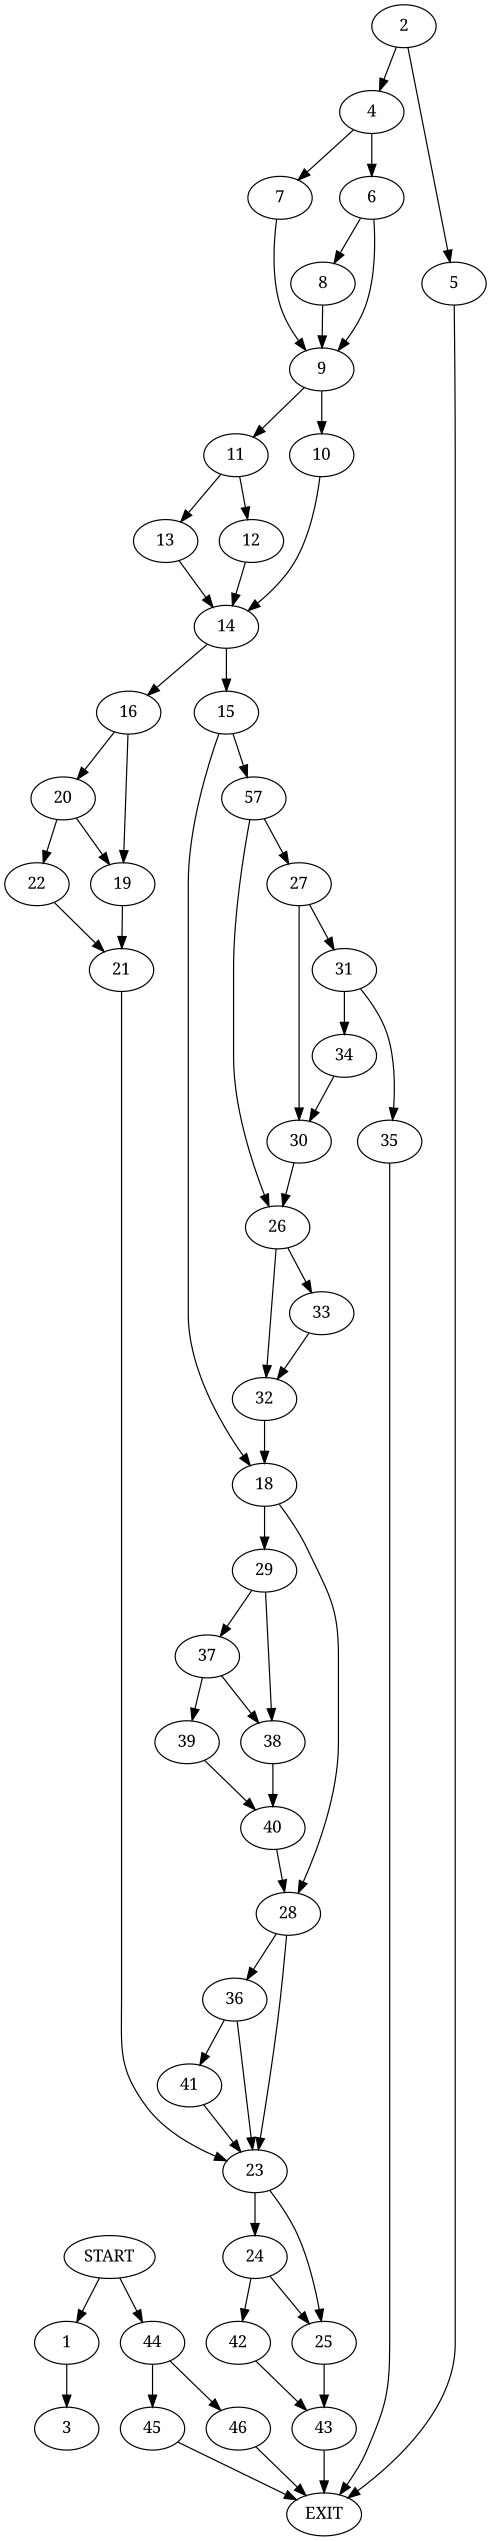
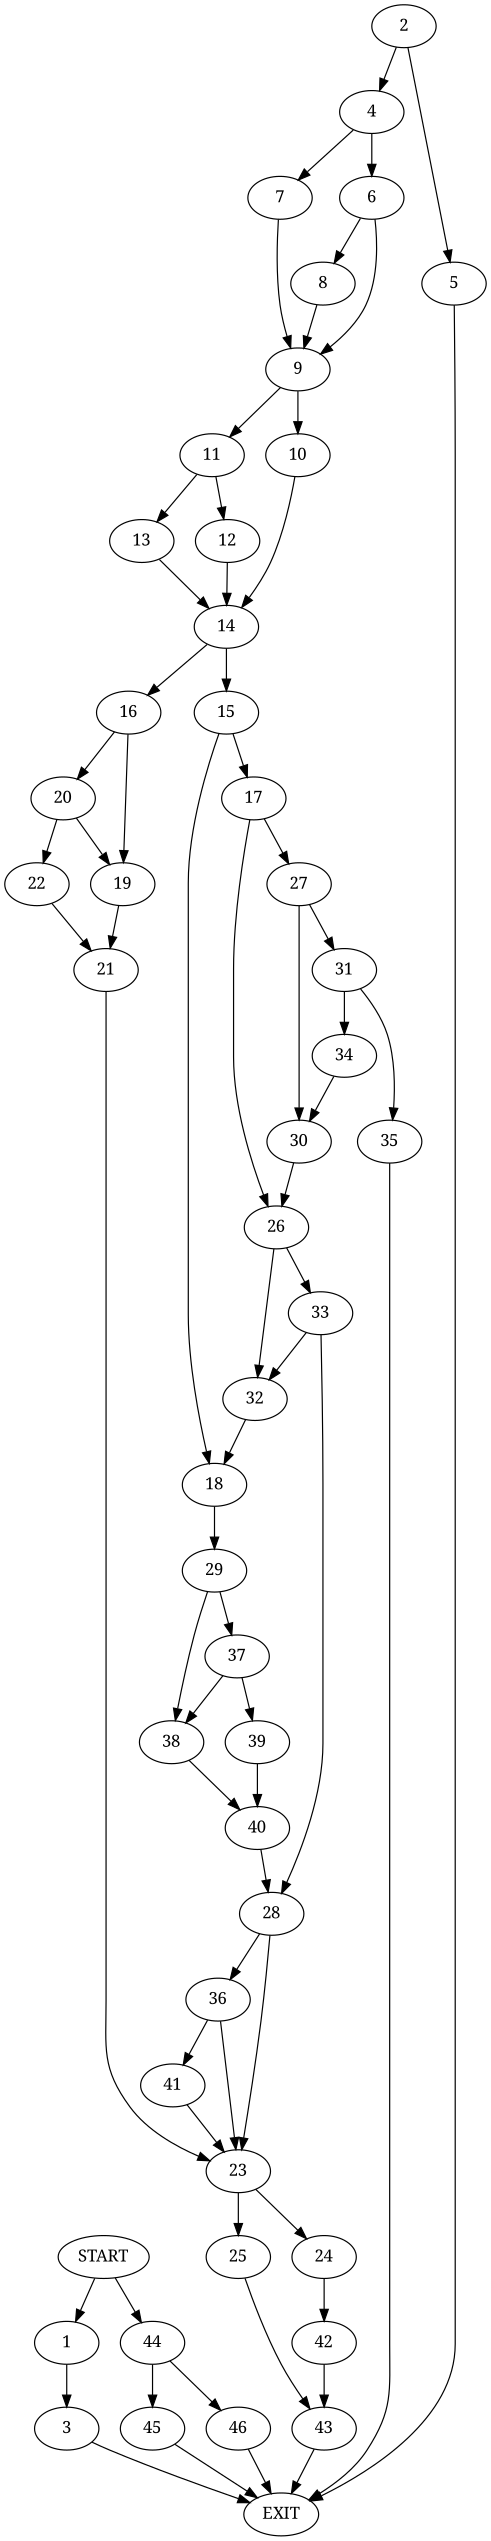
node "57": label "57" -> "17"
edge "18" -> "28": now "33" -> "28"
edge "24" -> "25": removed
edge "3" -> "EXIT": added
